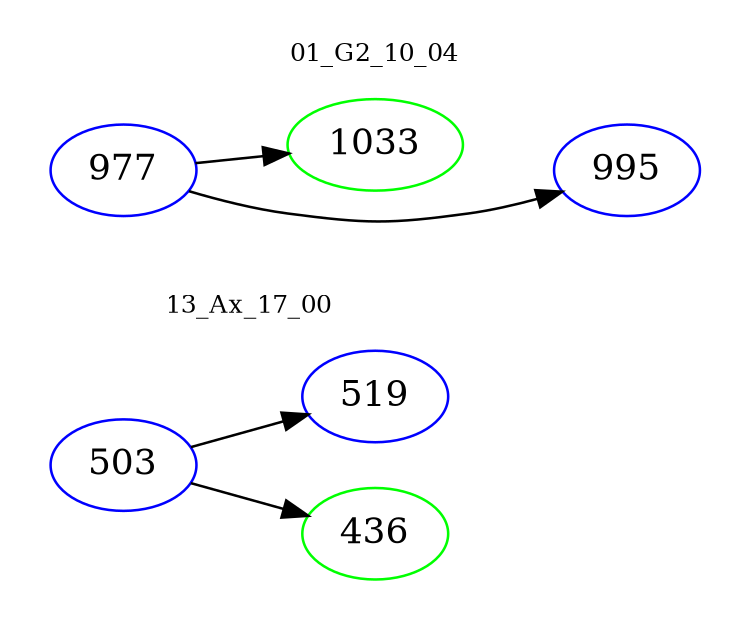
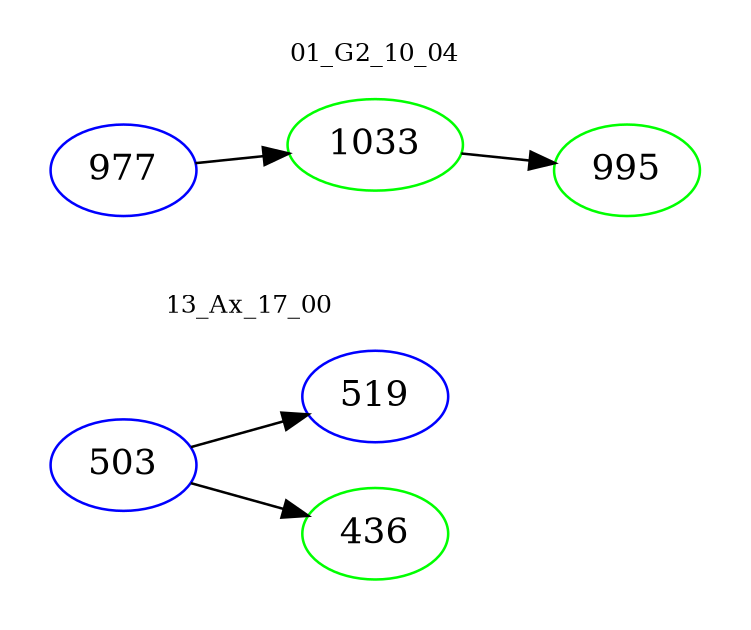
node "995": color blue -> green
edge "977" -> "995": now "1033" -> "995"
